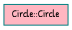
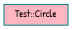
node "Circle::Circle": label "Circle::Circle" -> "Test::Circle"
